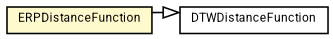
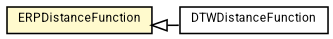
edge "ERPDistanceFunction" -> "DTWDistanceFunction": reversed
